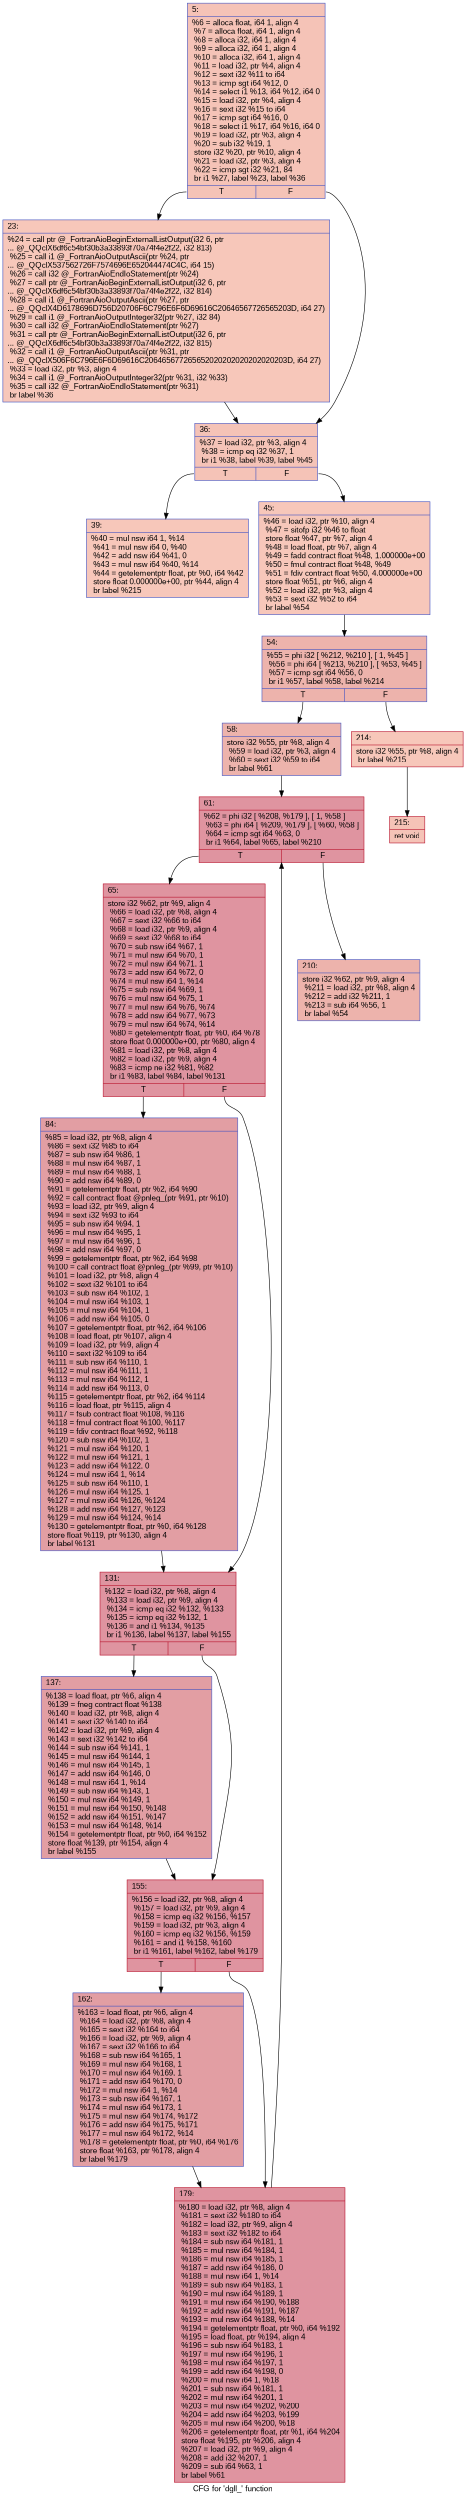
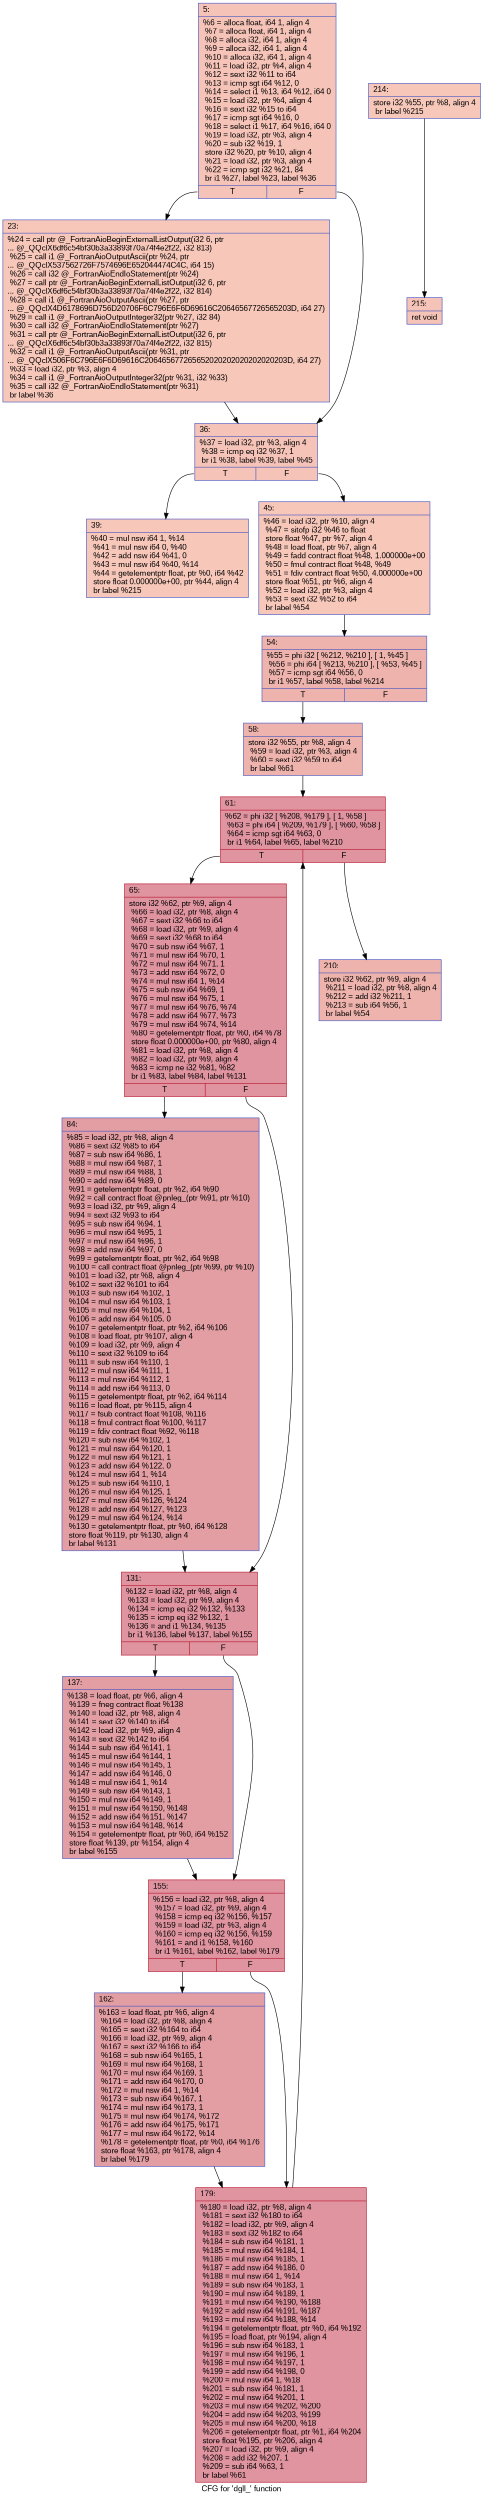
edge "54:" -> "214:": removed
node "214:": color #b70d28ff -> #3d50c3ff
node "215:": color #b70d28ff -> #3d50c3ff
